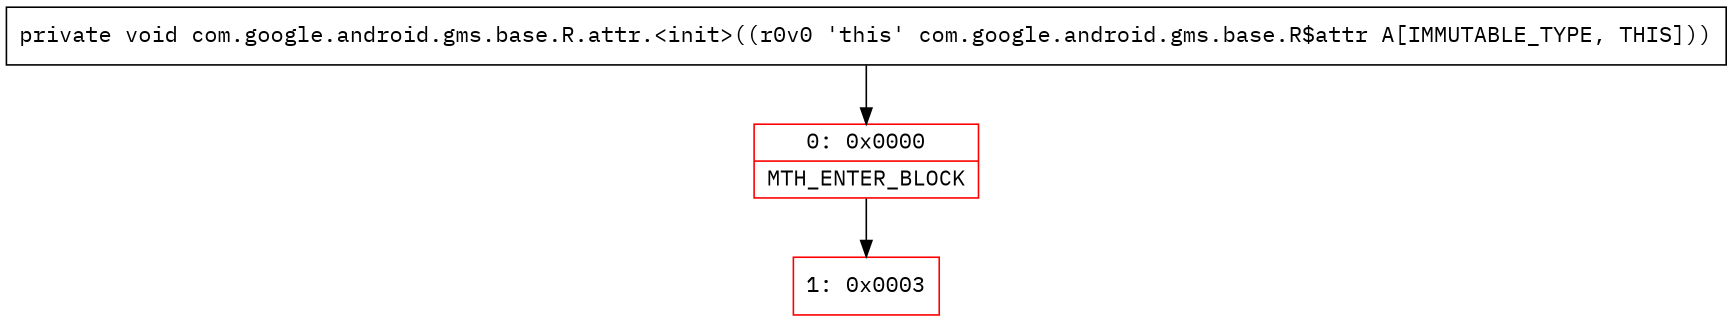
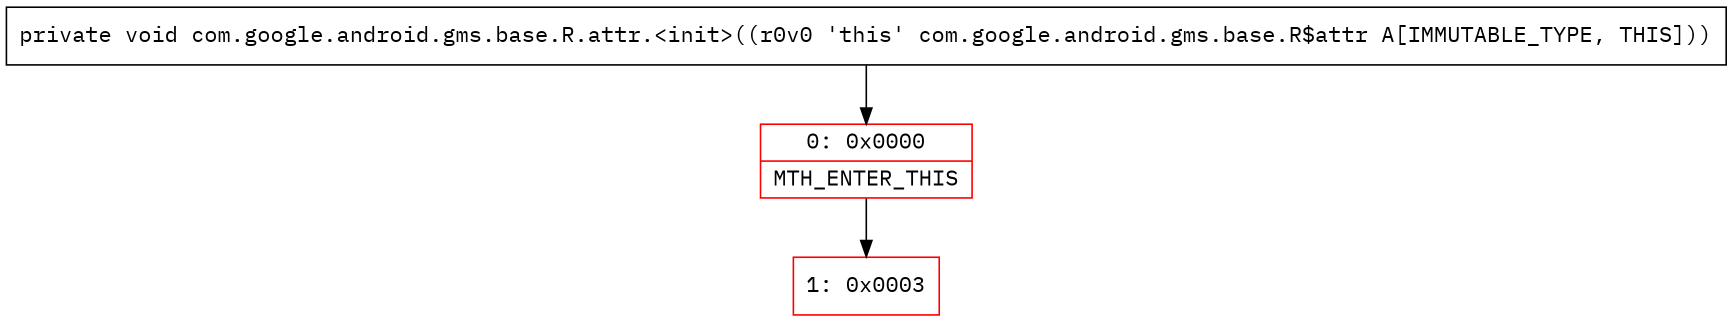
node "0: 0x0000": text "MTH_ENTER_BLOCK" -> "MTH_ENTER_THIS"
